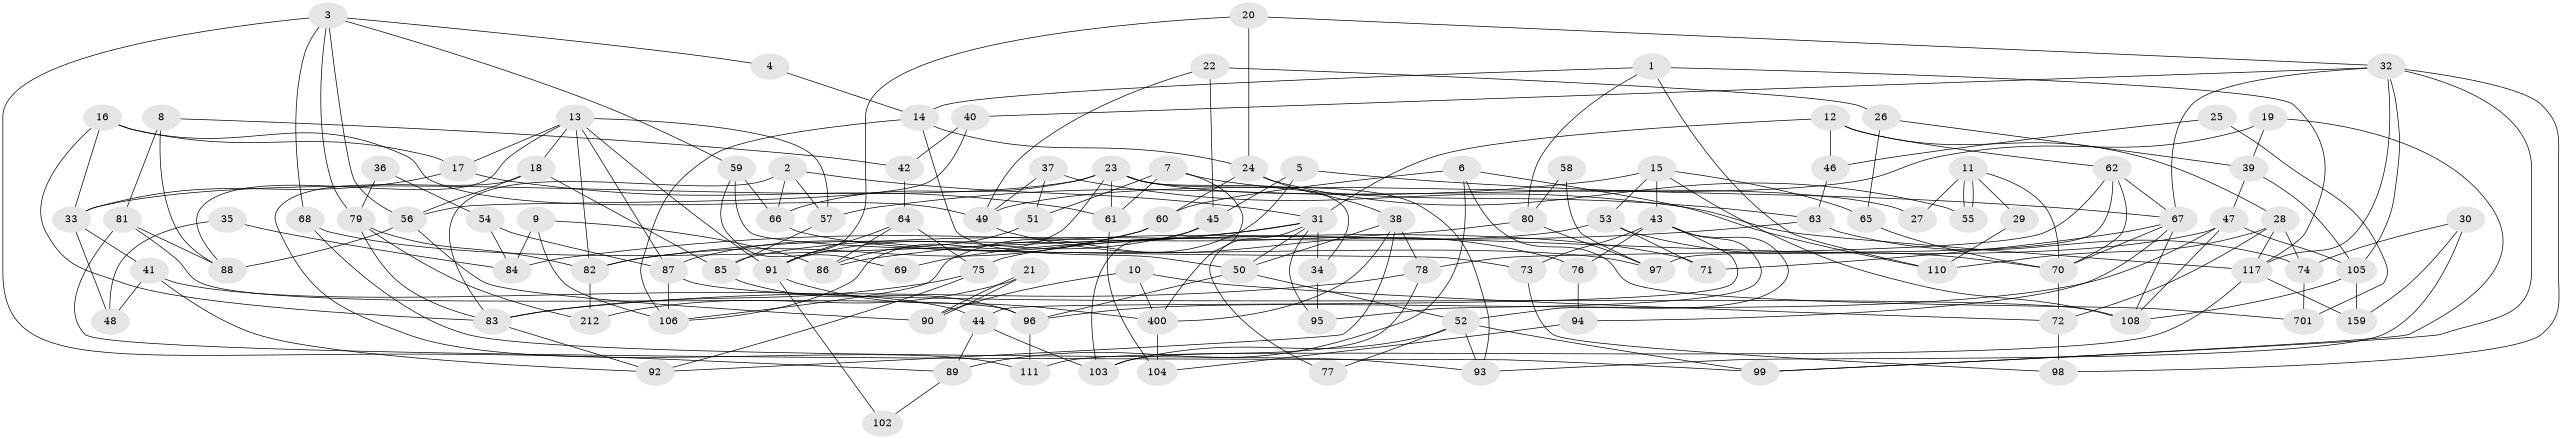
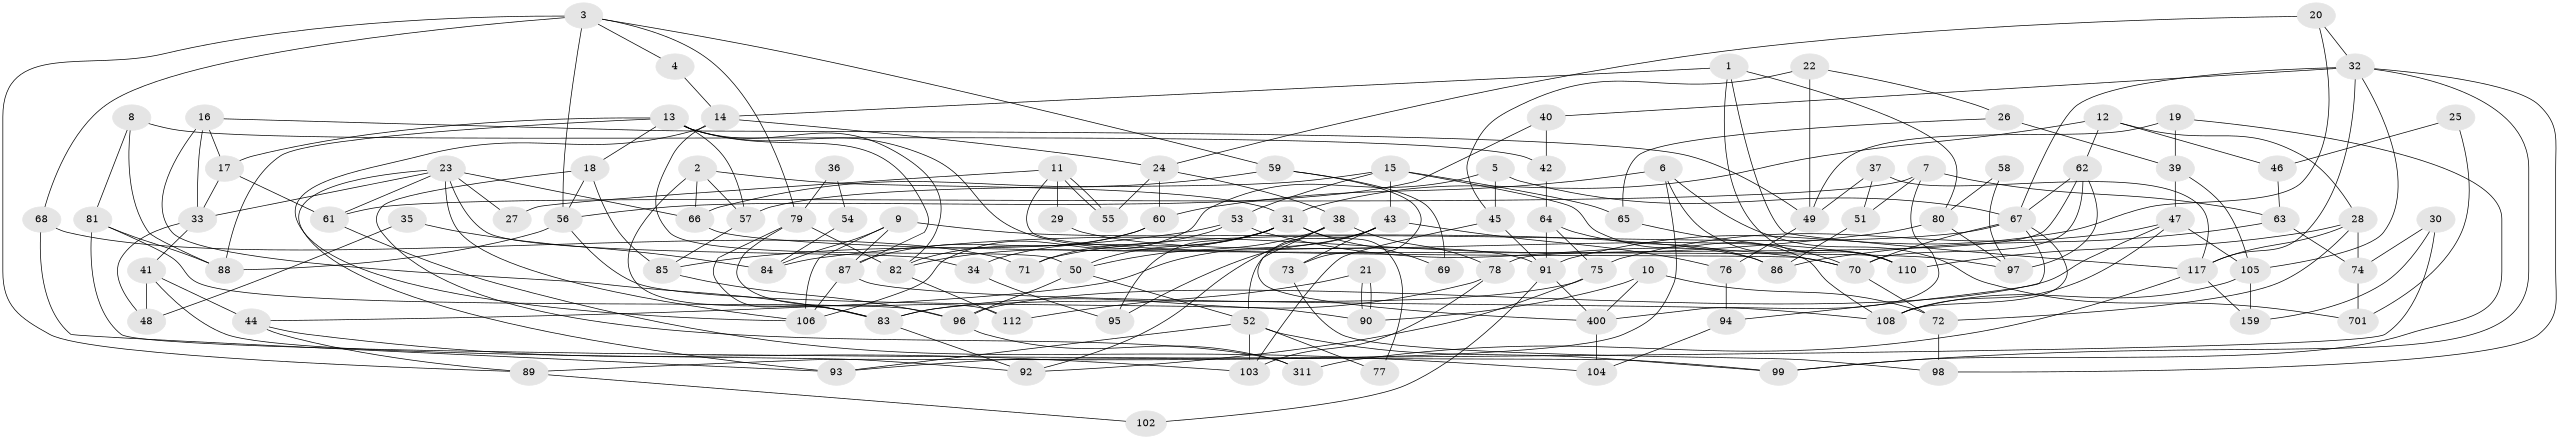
edge "54" -- "87": now "9" -- "87"
node "212": label "212" -> "112"
node "111": label "111" -> "311"
